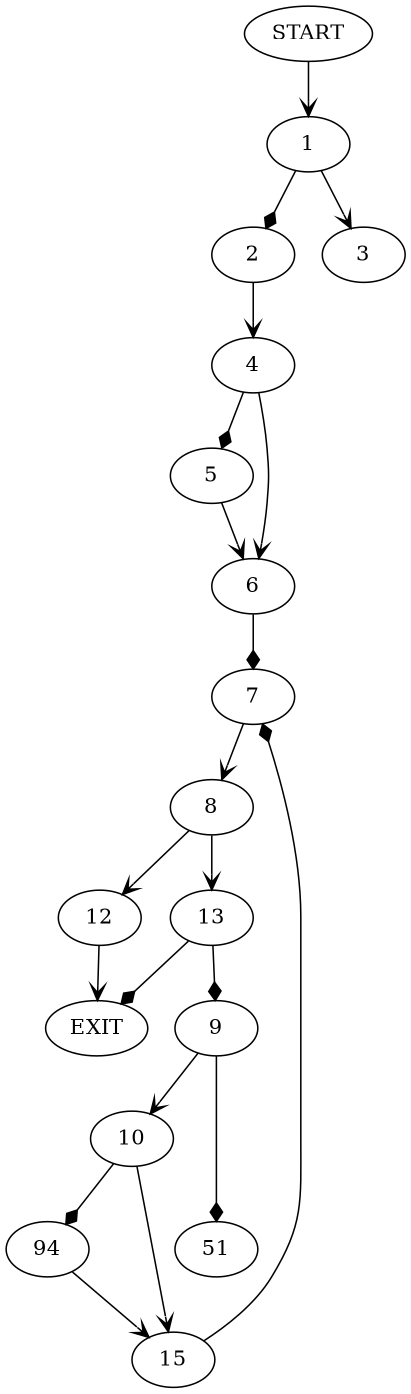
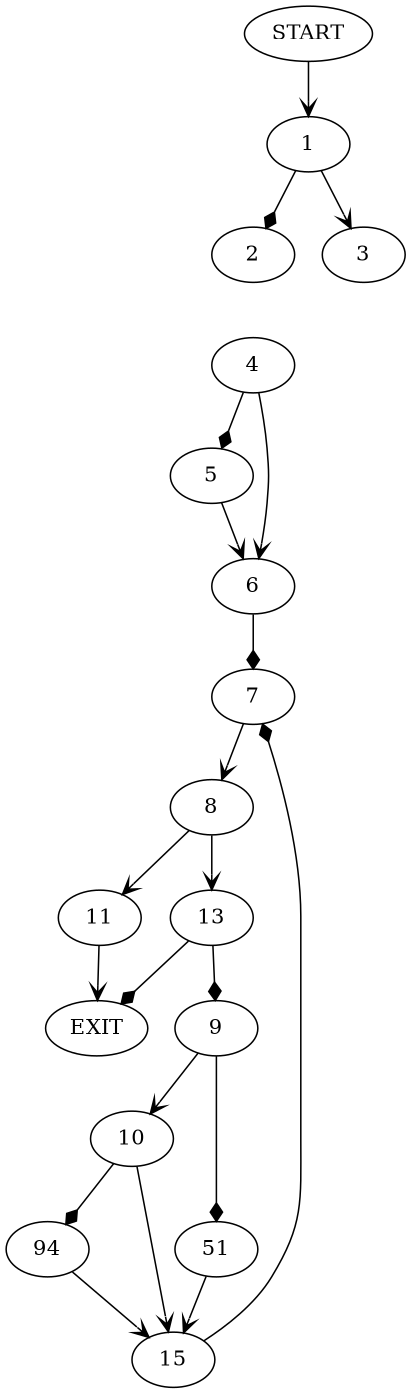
edge "2" -> "4": removed
node "12": label "12" -> "11"
edge "51" -> "15": added
